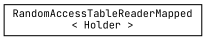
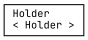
node "RandomAccessTableReaderMapped < Holder >": label "RandomAccessTableReaderMapped < Holder >" -> "Holder < Holder >"
